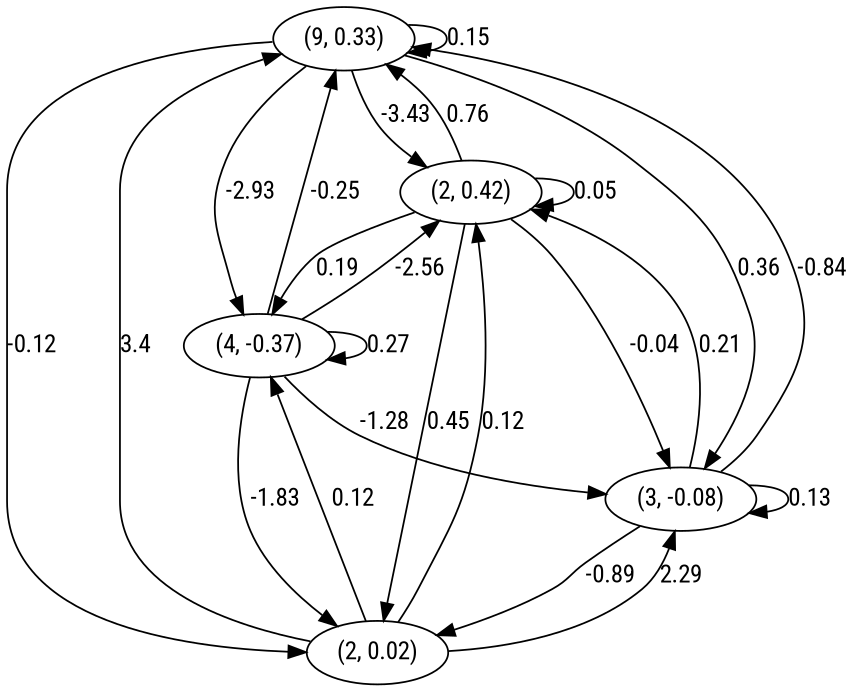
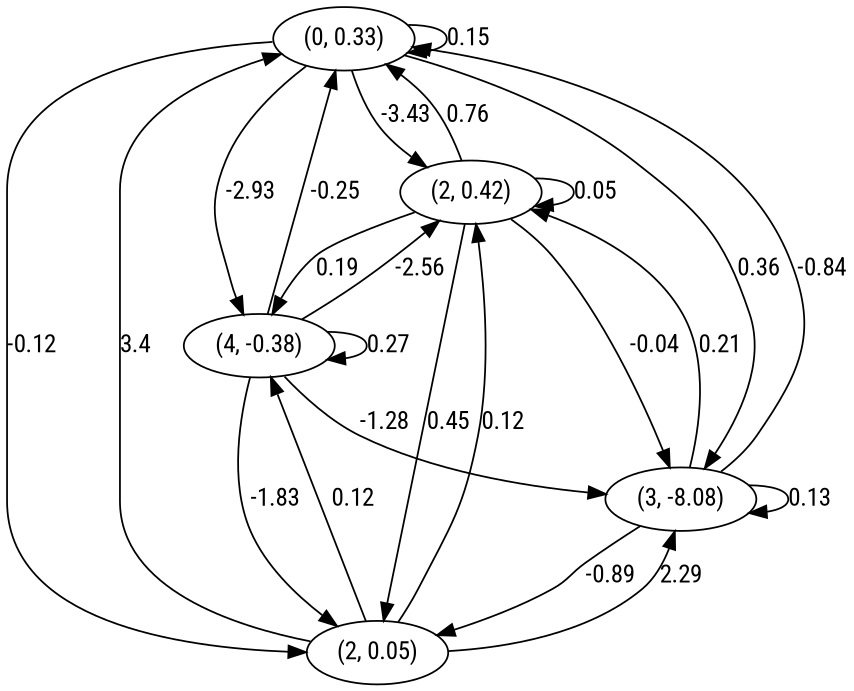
node "(9, 0.33)": label "(9, 0.33)" -> "(0, 0.33)"
node "(4, -0.37)": label "(4, -0.37)" -> "(4, -0.38)"
node "(3, -0.08)": label "(3, -0.08)" -> "(3, -8.08)"
node "(2, 0.02)": label "(2, 0.02)" -> "(2, 0.05)"
